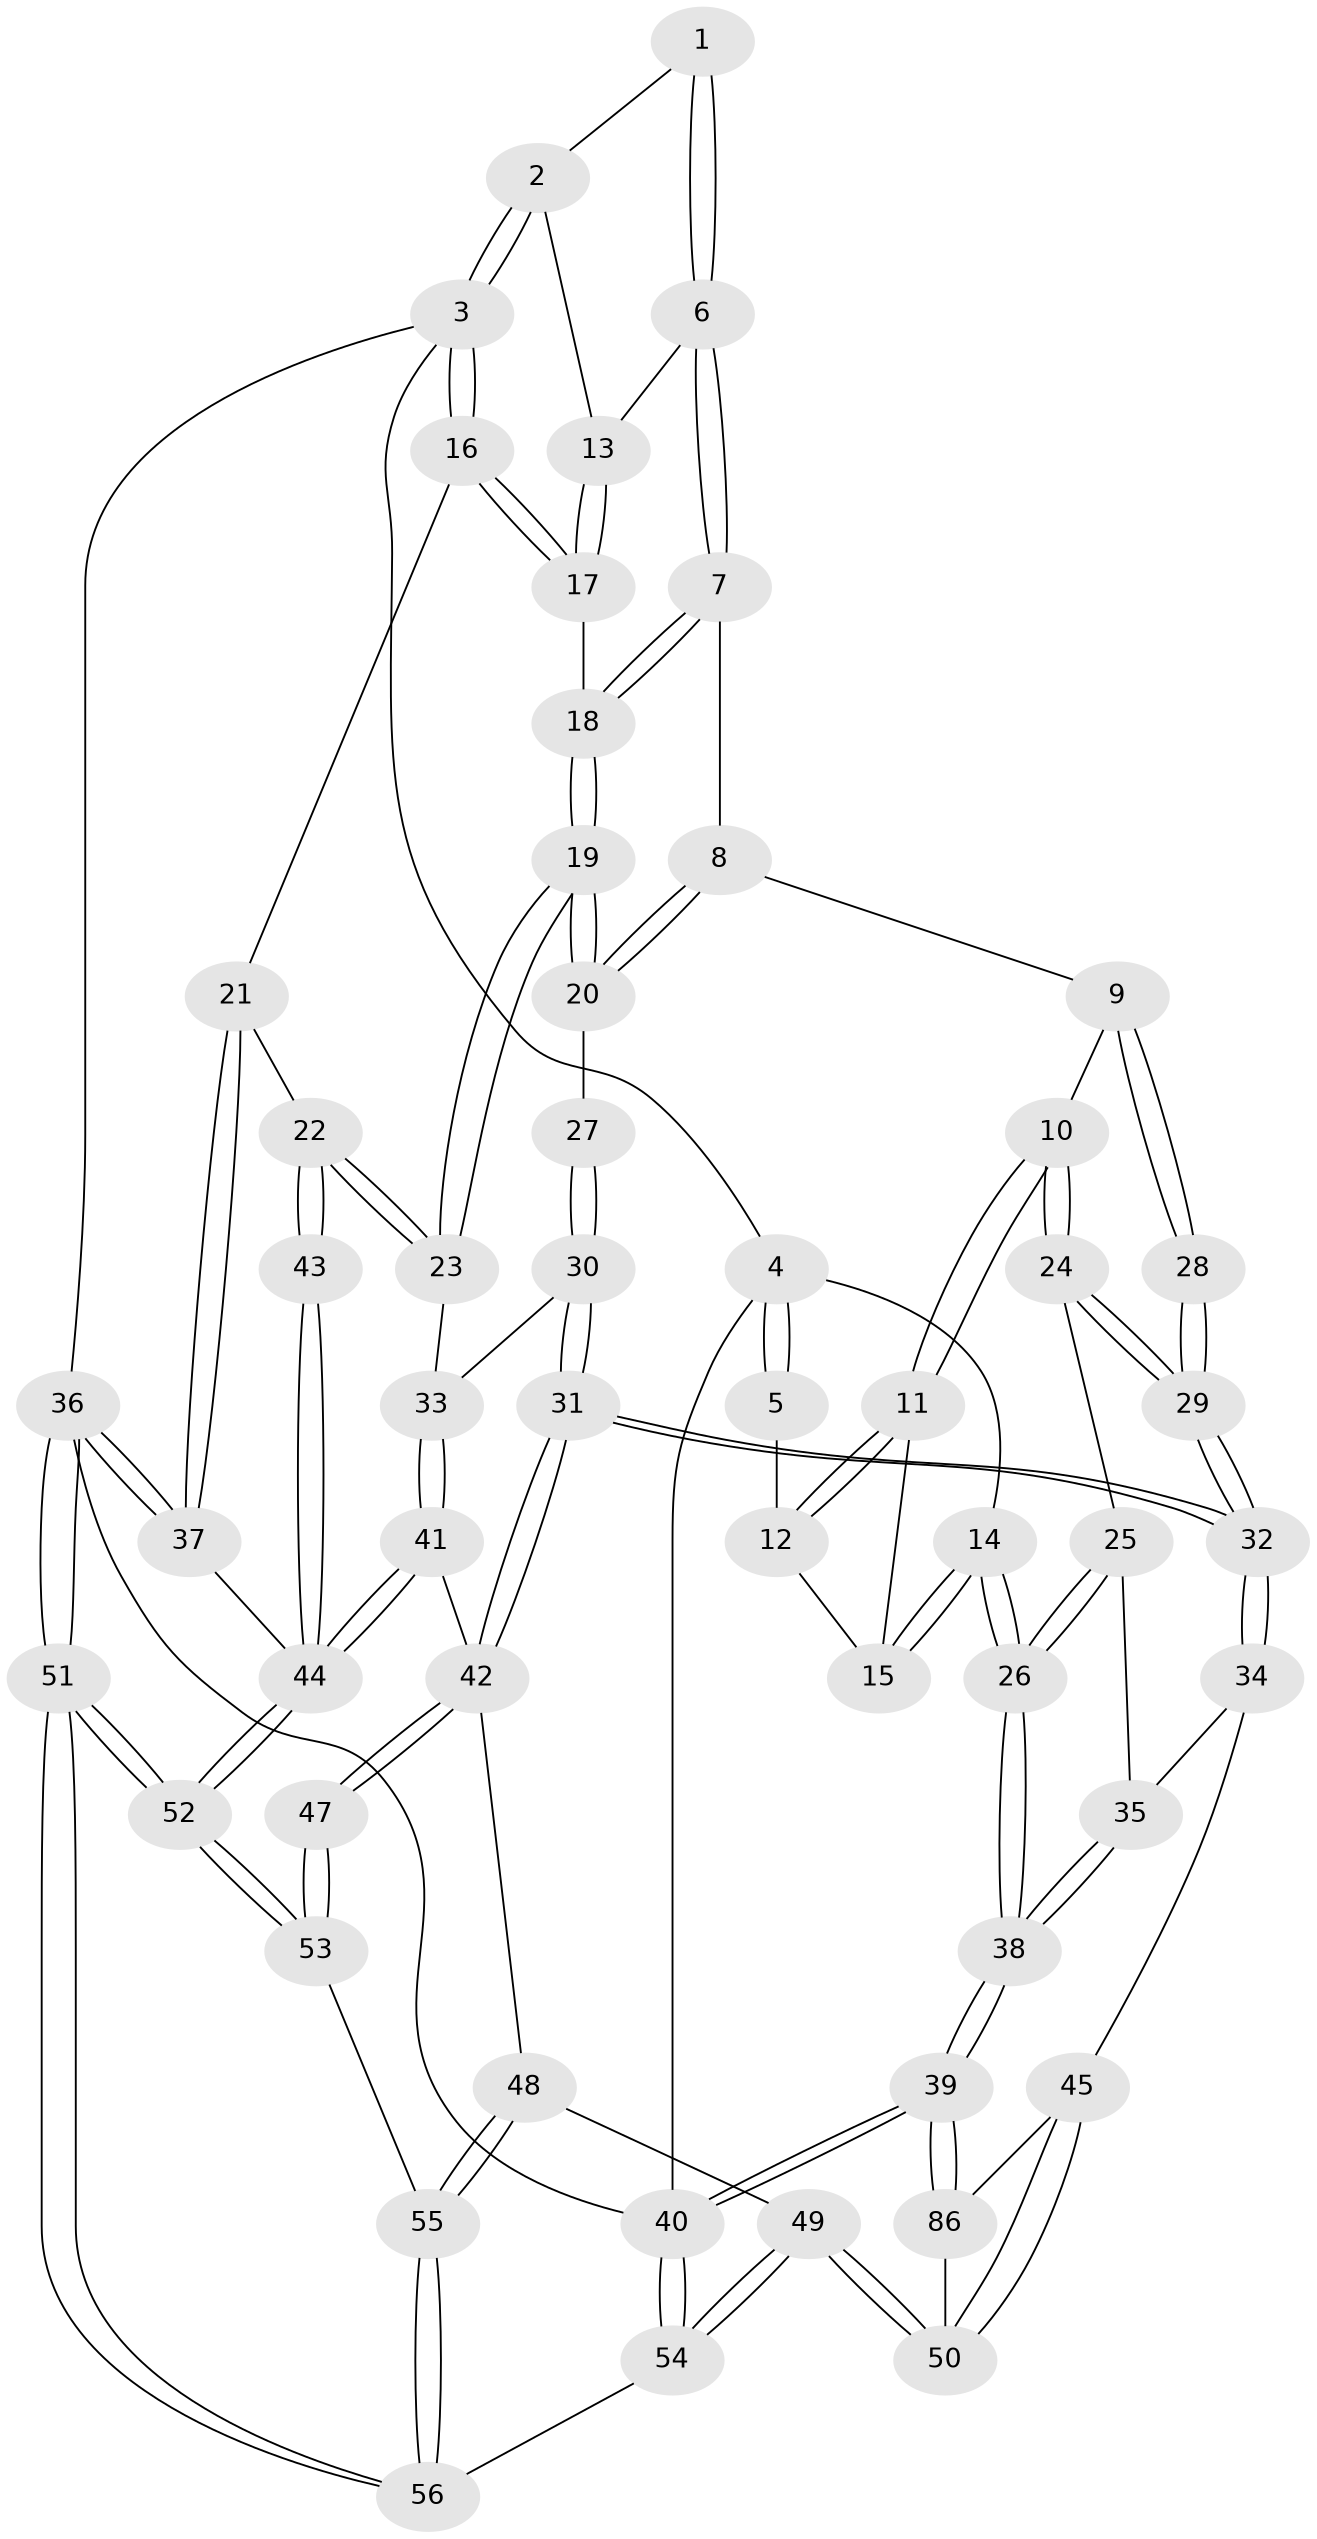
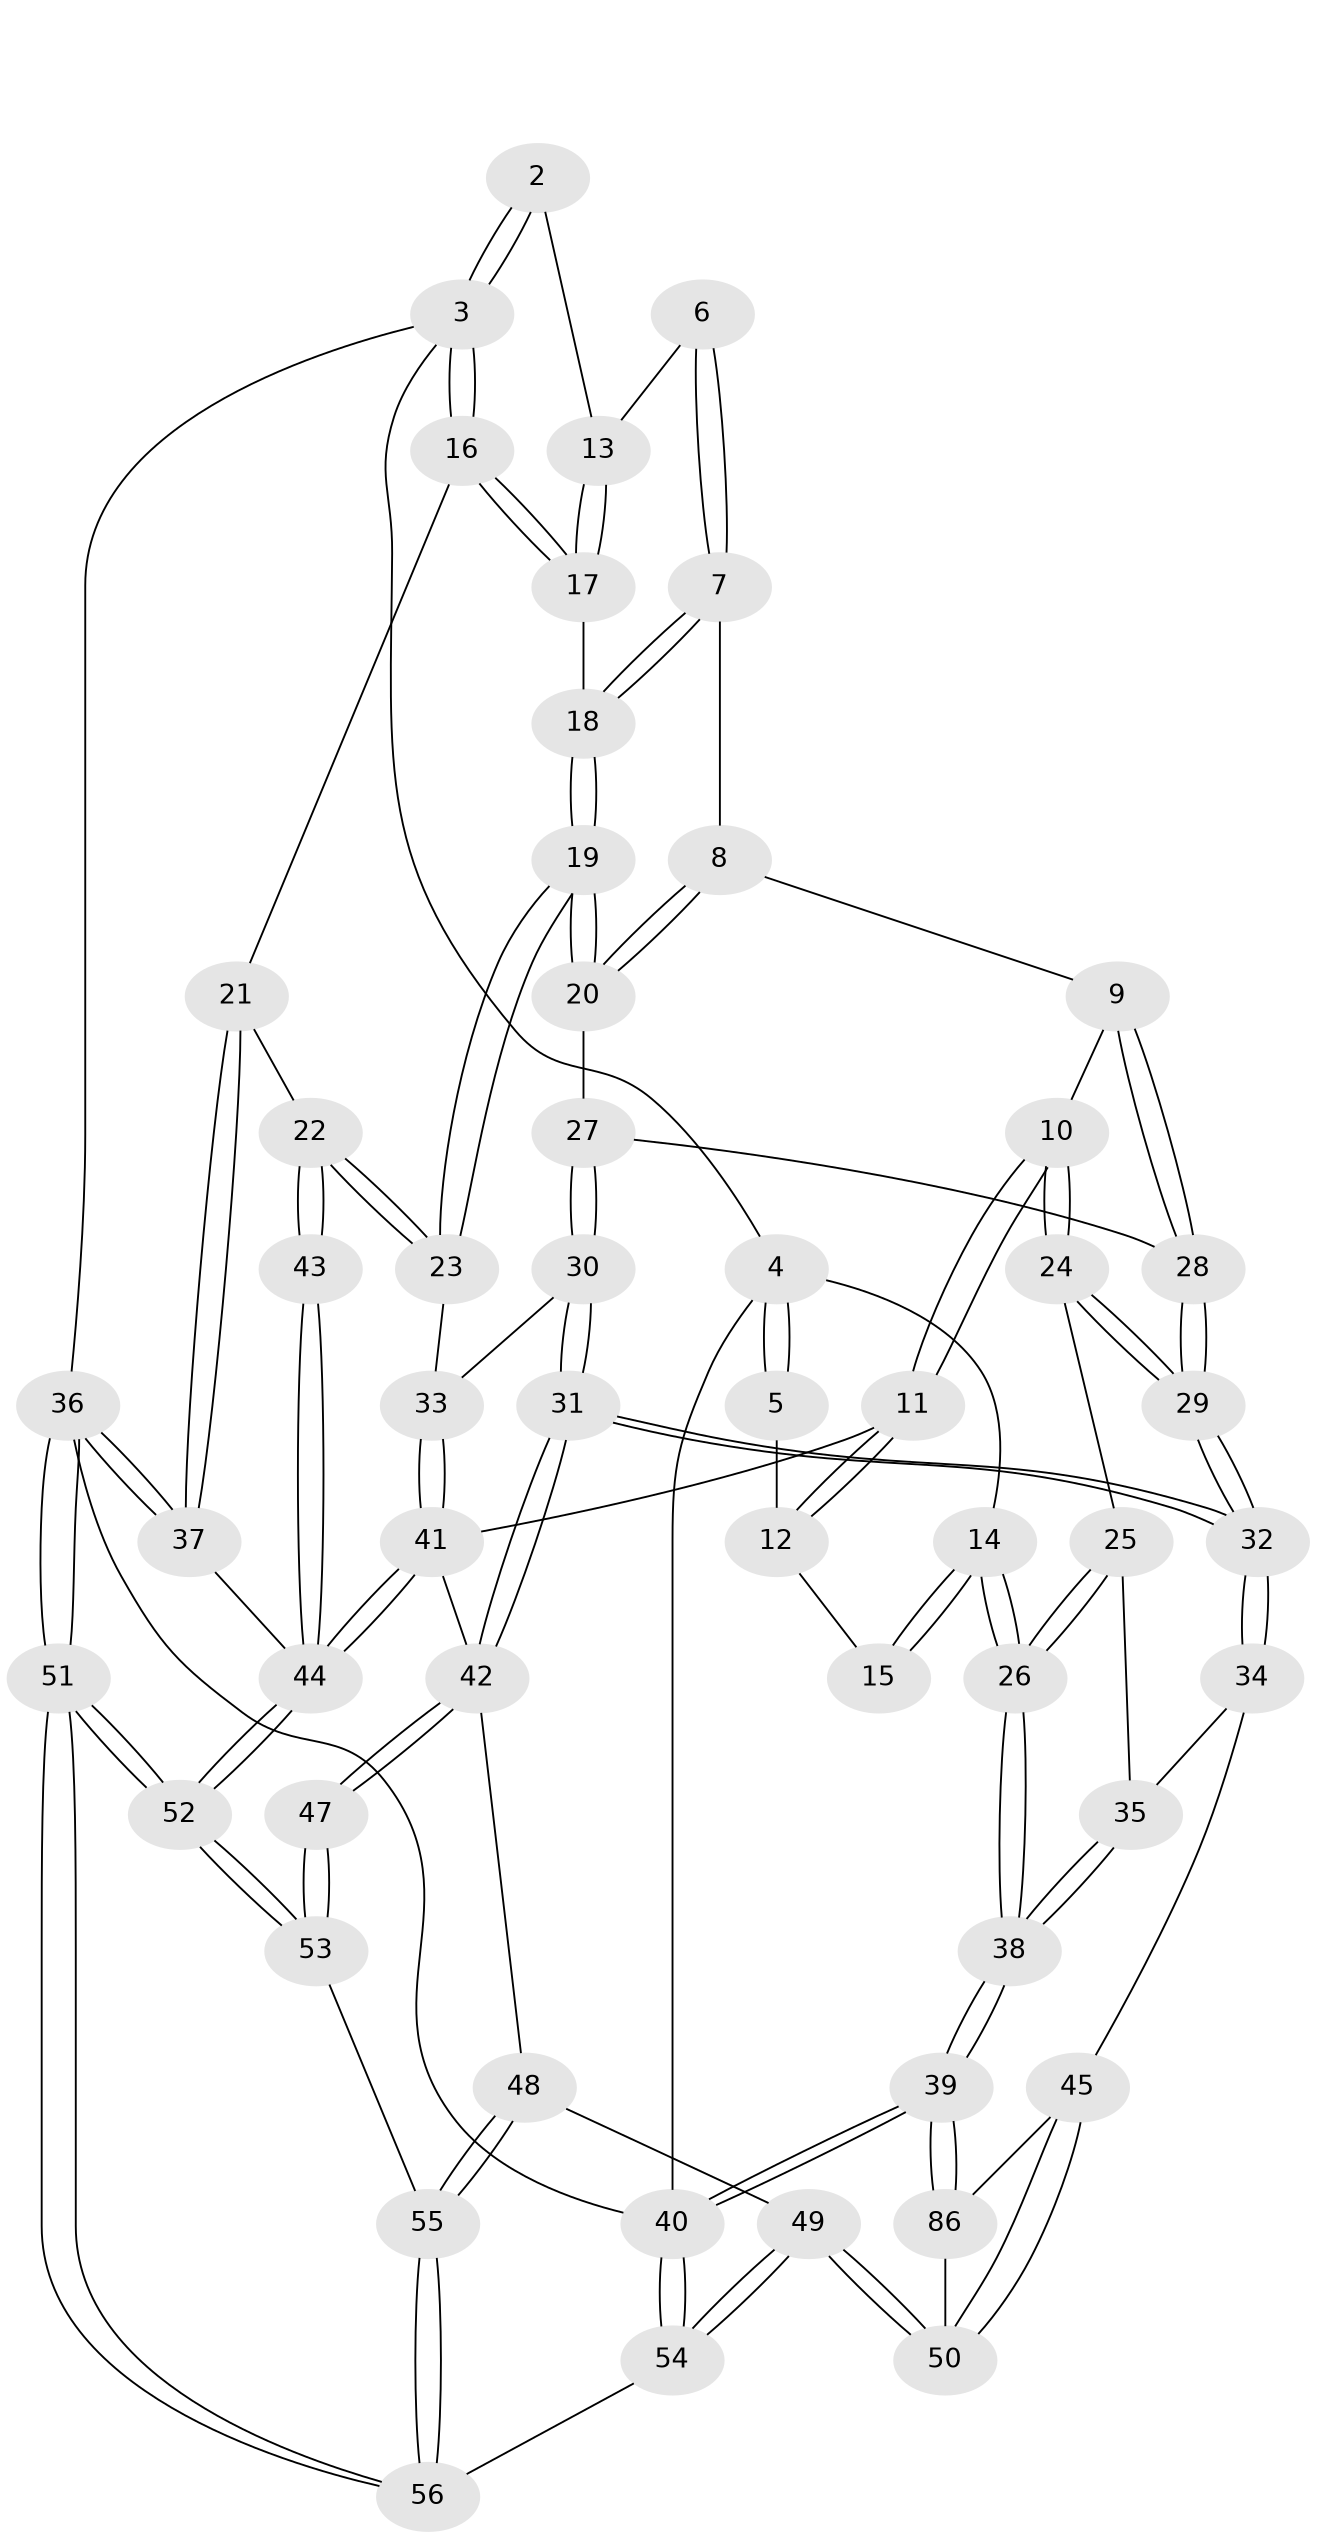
node "1": removed
edge "27" -- "28": added
edge "11" -- "15": now "11" -- "41"
